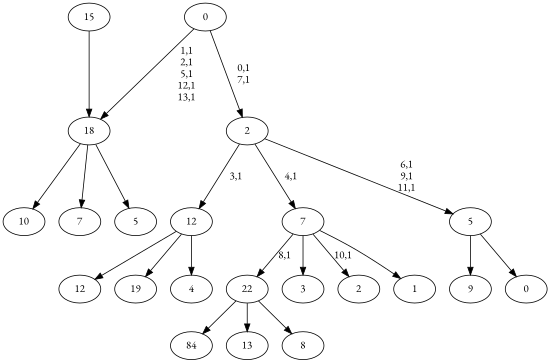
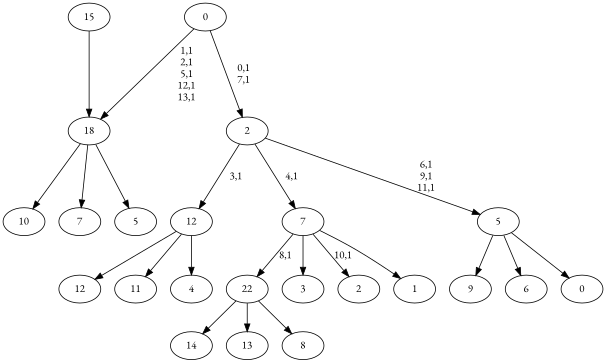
node "19": label "19" -> "11"
node "6": added
node "84": label "84" -> "14"
